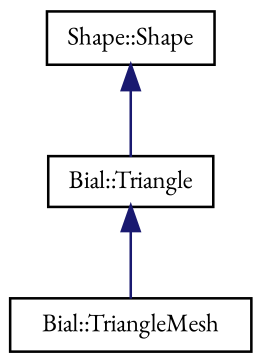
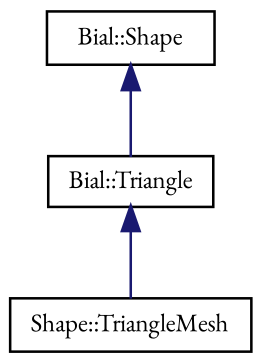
node "Shape::Shape": label "Shape::Shape" -> "Bial::Shape"
node "Bial::TriangleMesh": label "Bial::TriangleMesh" -> "Shape::TriangleMesh"
